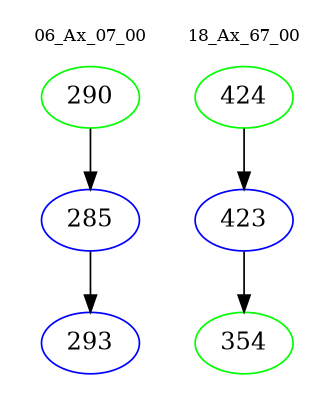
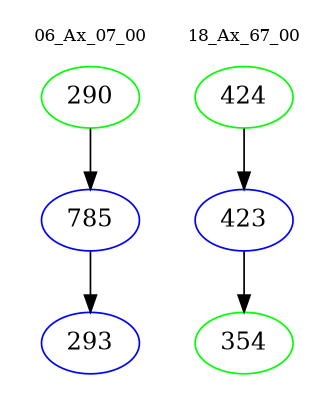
node "285": label "285" -> "785"
